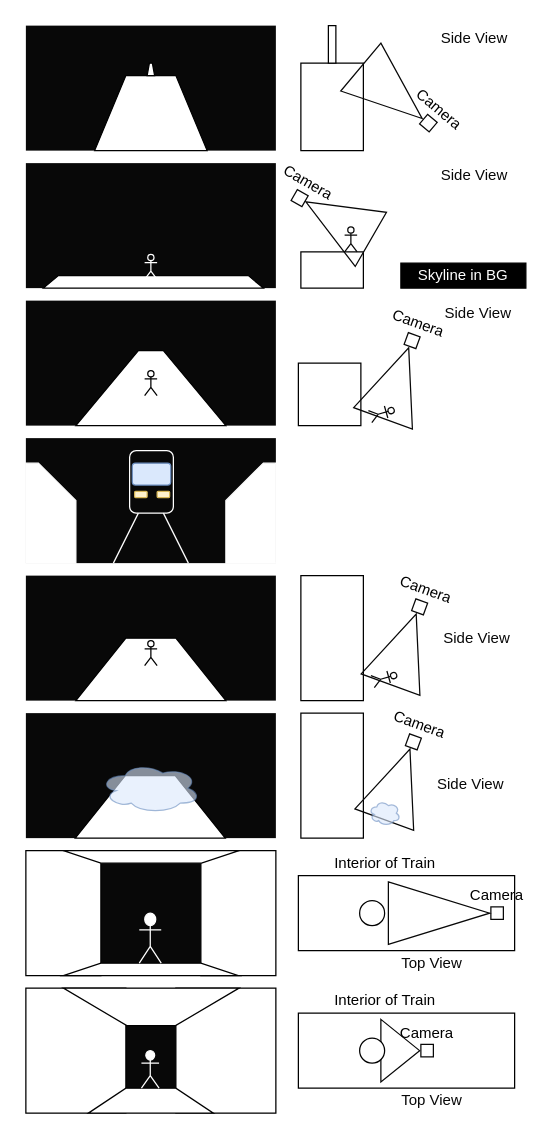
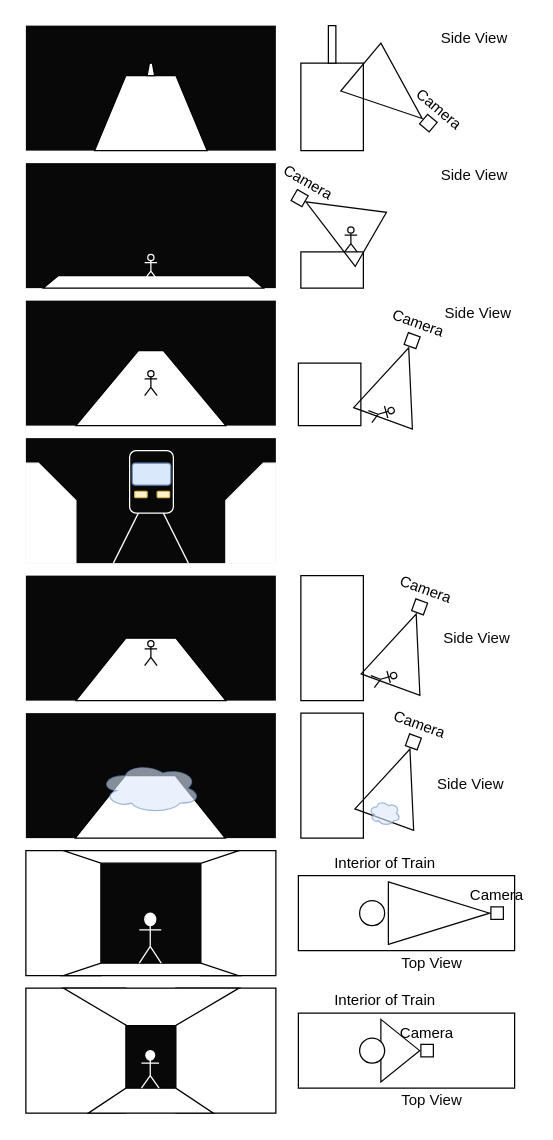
node "Skyline in BG": removed
